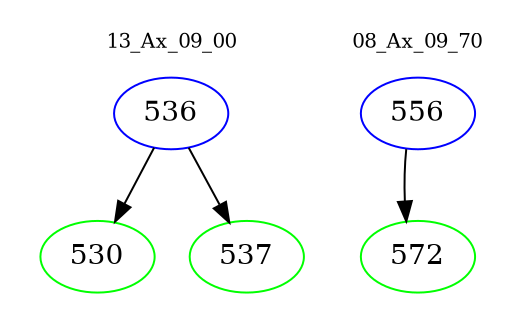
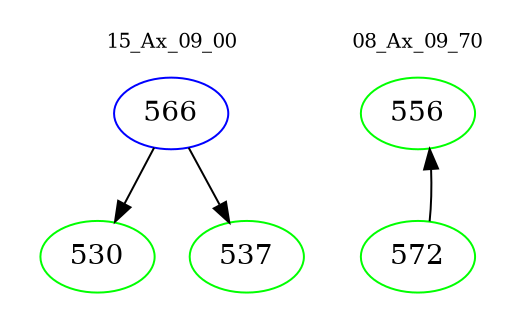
cluster "13_Ax_09_00": label "13_Ax_09_00" -> "15_Ax_09_00"
node "536": label "536" -> "566"
node "556": color blue -> green
edge "556" -> "572": reversed
